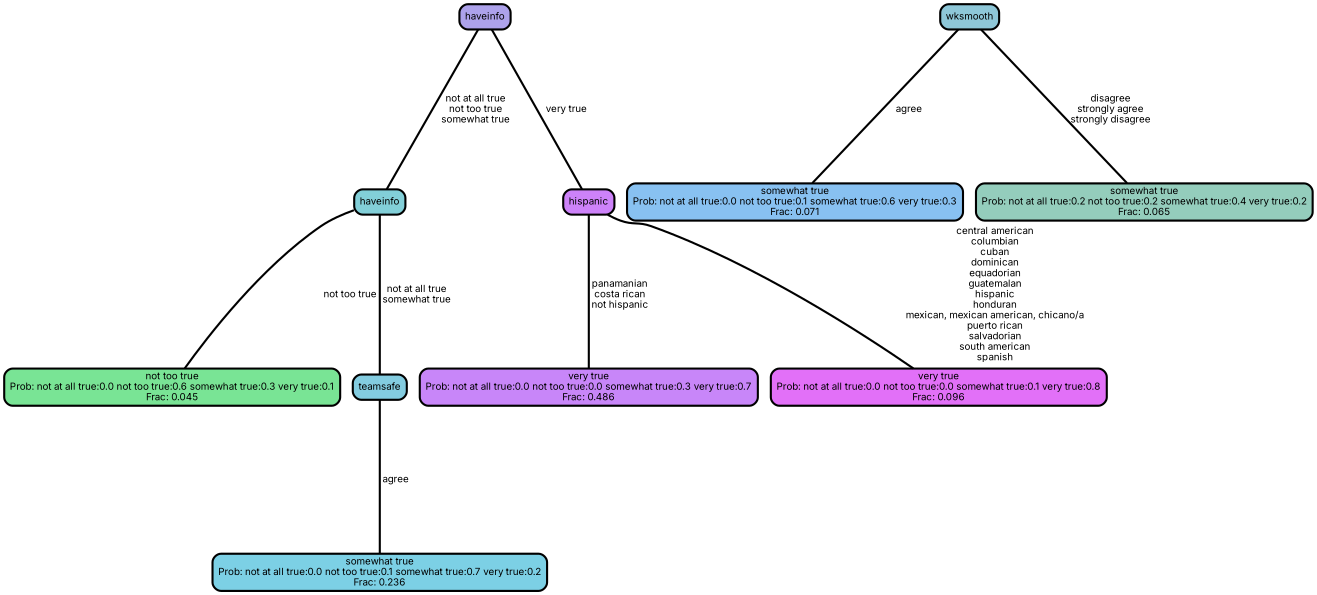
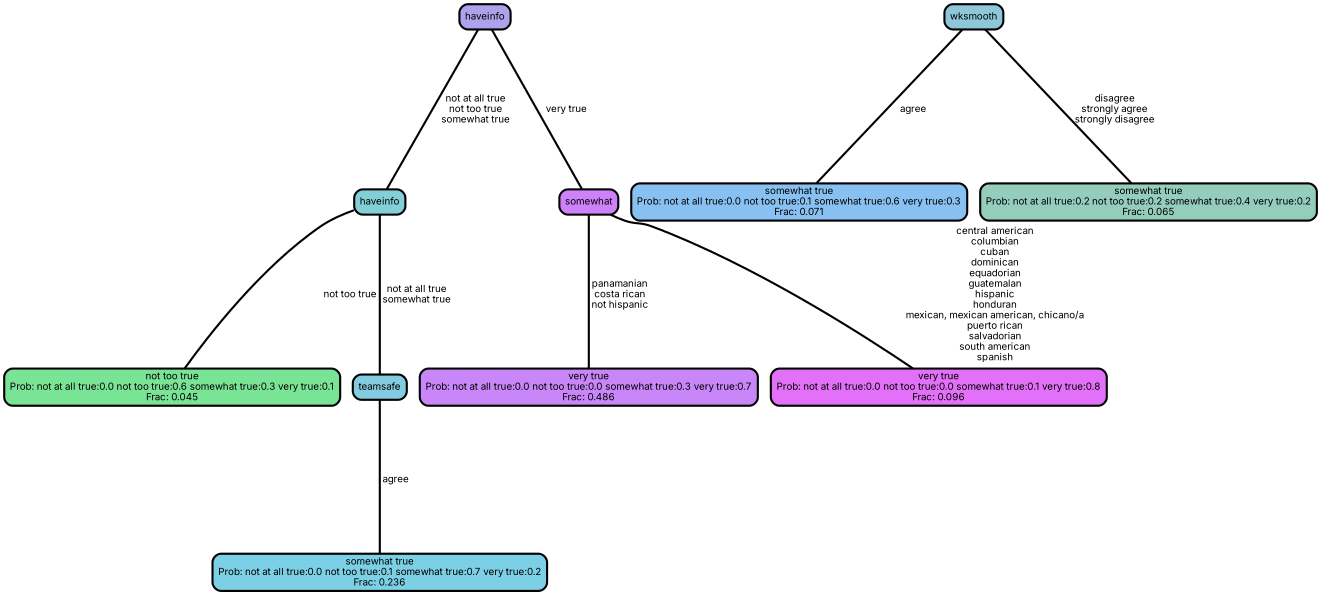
node "hispanic": label "hispanic" -> "somewhat"
